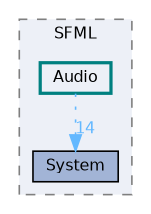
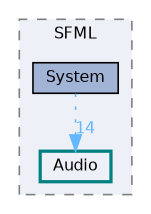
edge "Audio" -> "System": reversed
